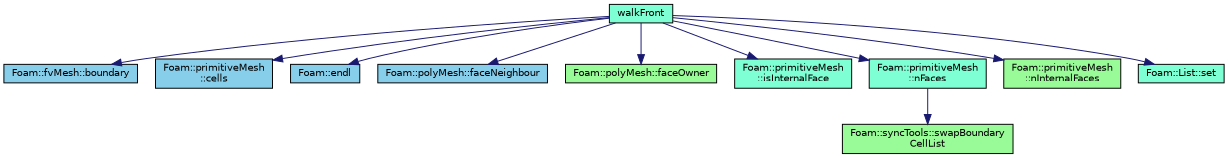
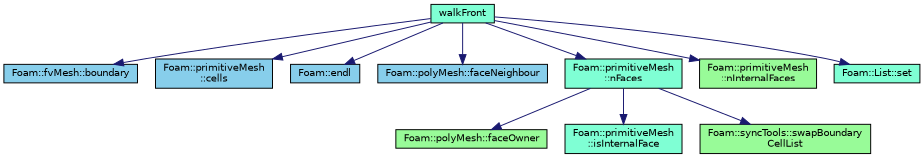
edge "walkFront" -> "Foam::polyMesh::faceOwner": now "Foam::primitiveMesh ::nFaces" -> "Foam::polyMesh::faceOwner"
edge "walkFront" -> "Foam::primitiveMesh ::isInternalFace": now "Foam::primitiveMesh ::nFaces" -> "Foam::primitiveMesh ::isInternalFace"
